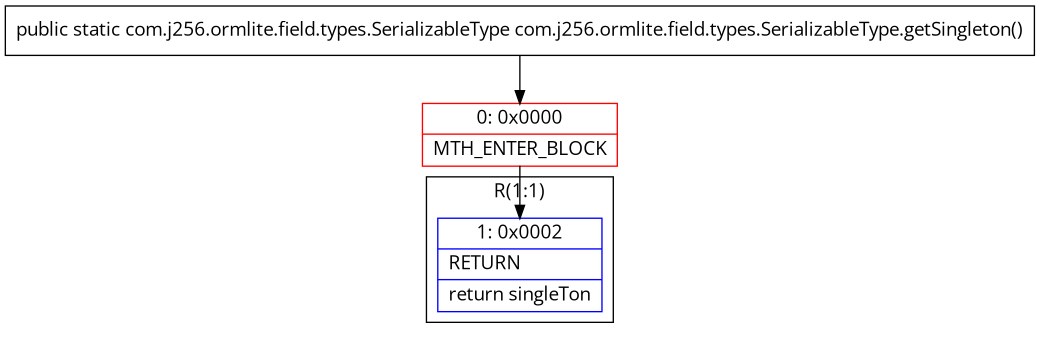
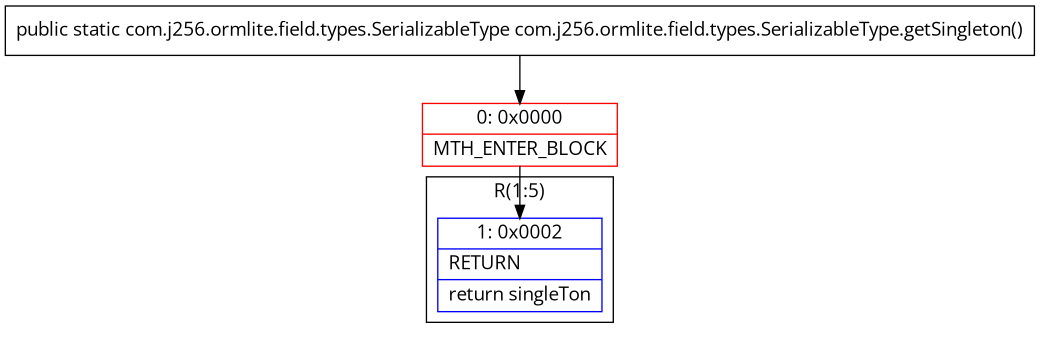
cluster "R(1:1)": label "R(1:1)" -> "R(1:5)"
